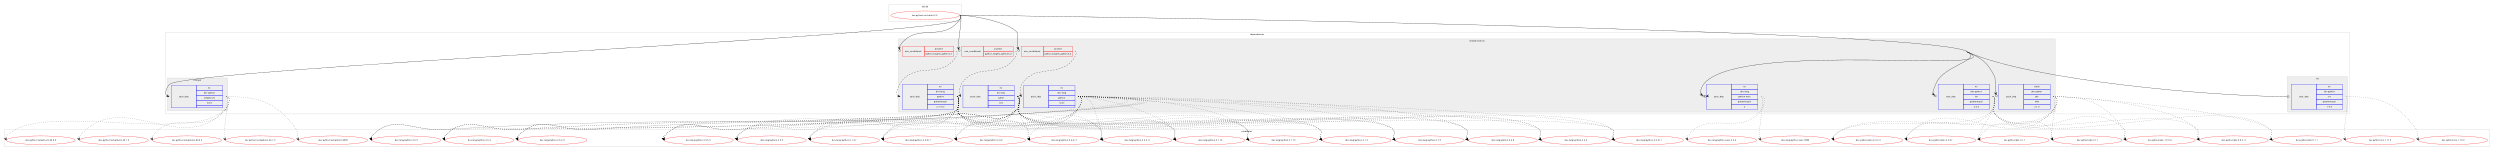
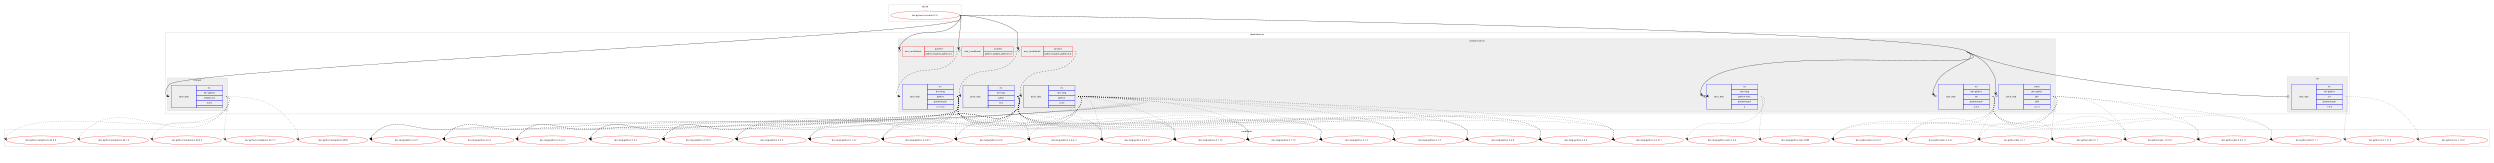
node "dev-lang/python-3.5.6": added
